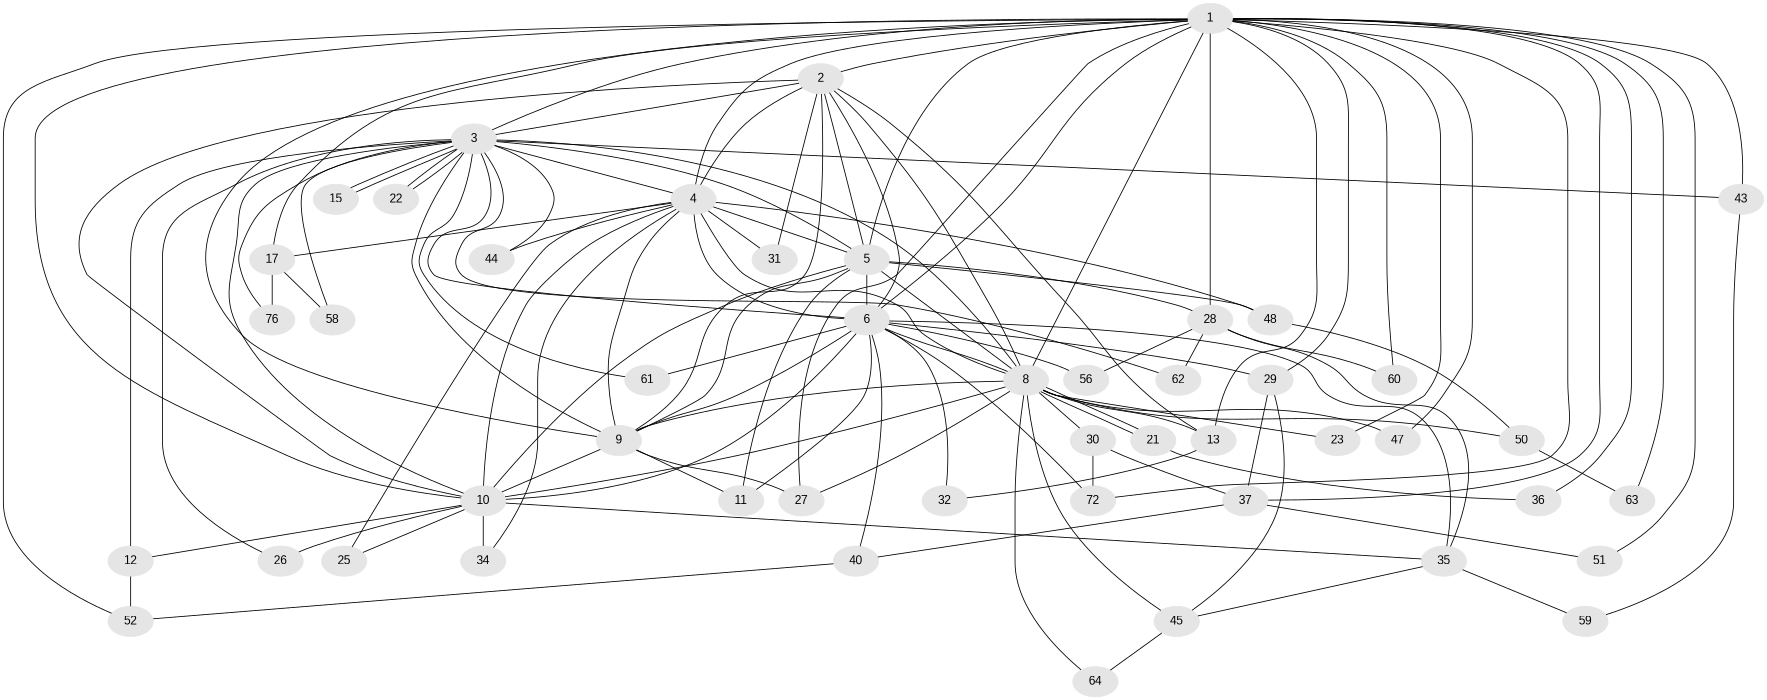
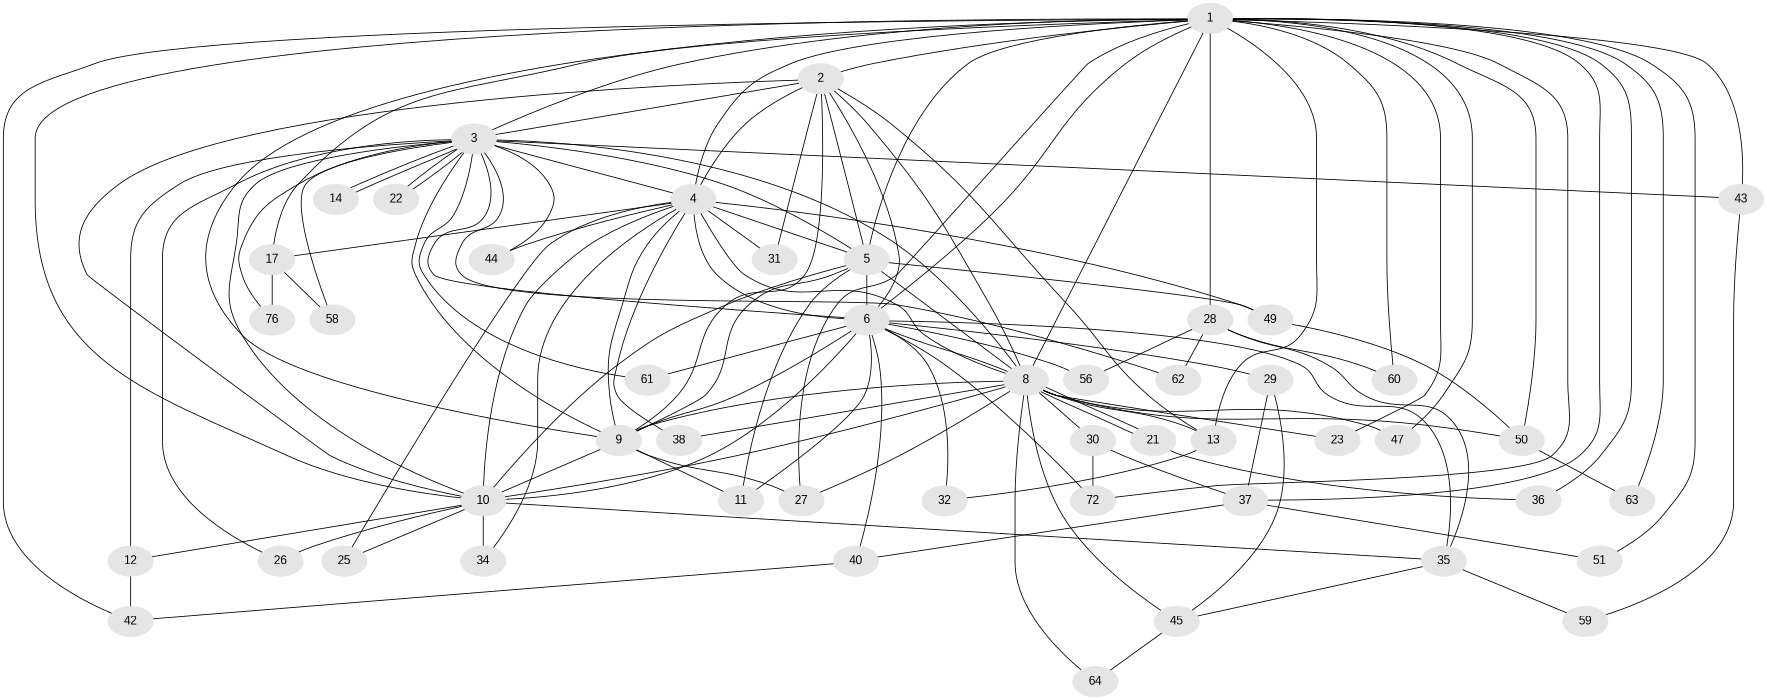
edge "1" -- "29": now "1" -- "50"
node "15": label "15" -> "14"
edge "5" -- "28": removed
node "48": label "48" -> "49"
node "38": added
node "52": label "52" -> "42"
